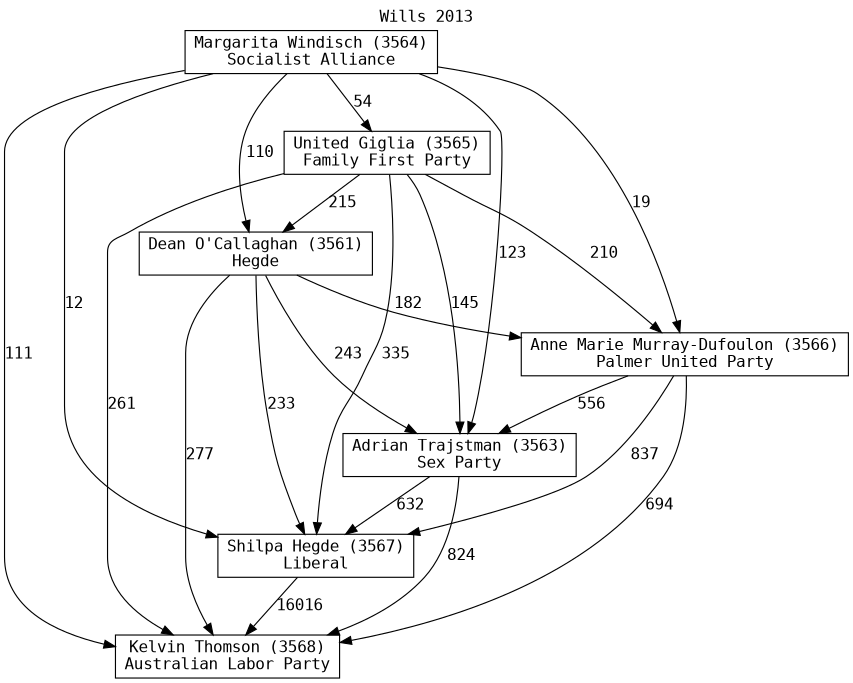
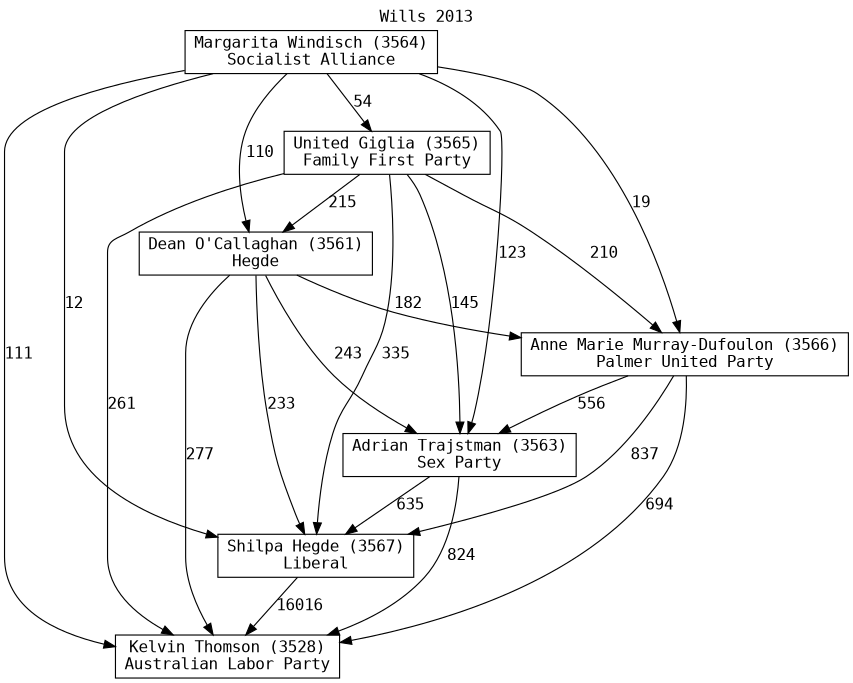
edge "Adrian Trajstman (3563) Sex Party" -> "Shilpa Hegde (3567) Liberal": label "632" -> "635"
node "Kelvin Thomson (3568) Australian Labor Party": label "Kelvin Thomson (3568) Australian Labor Party" -> "Kelvin Thomson (3528) Australian Labor Party"
